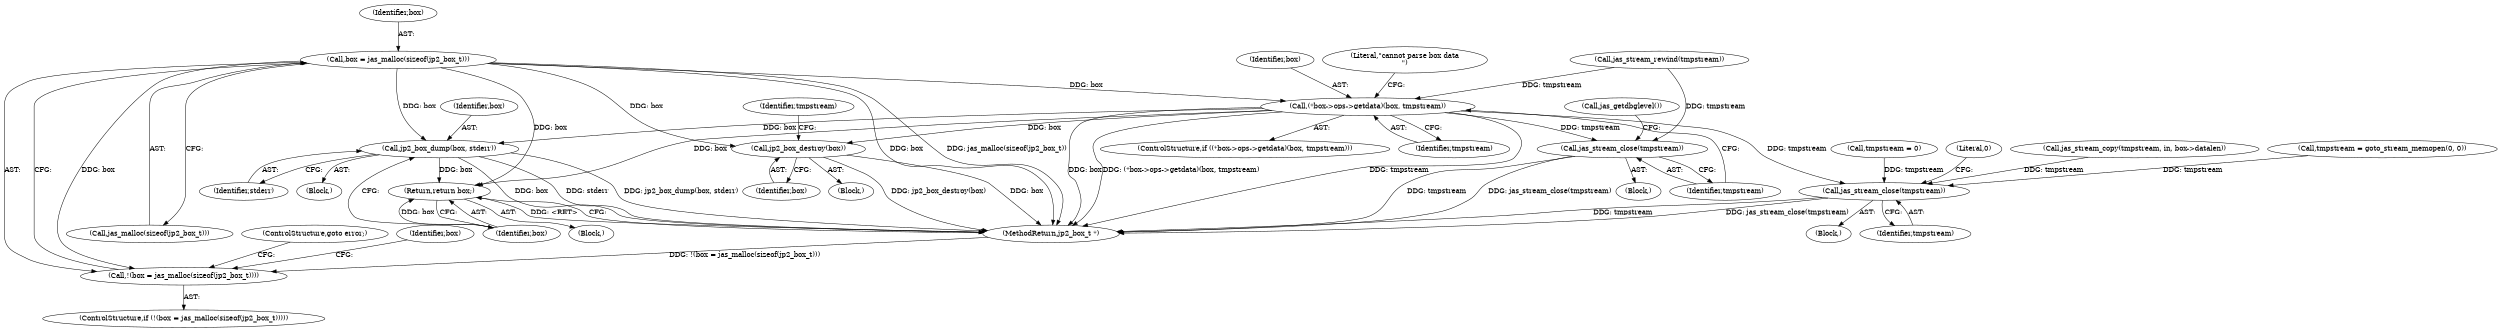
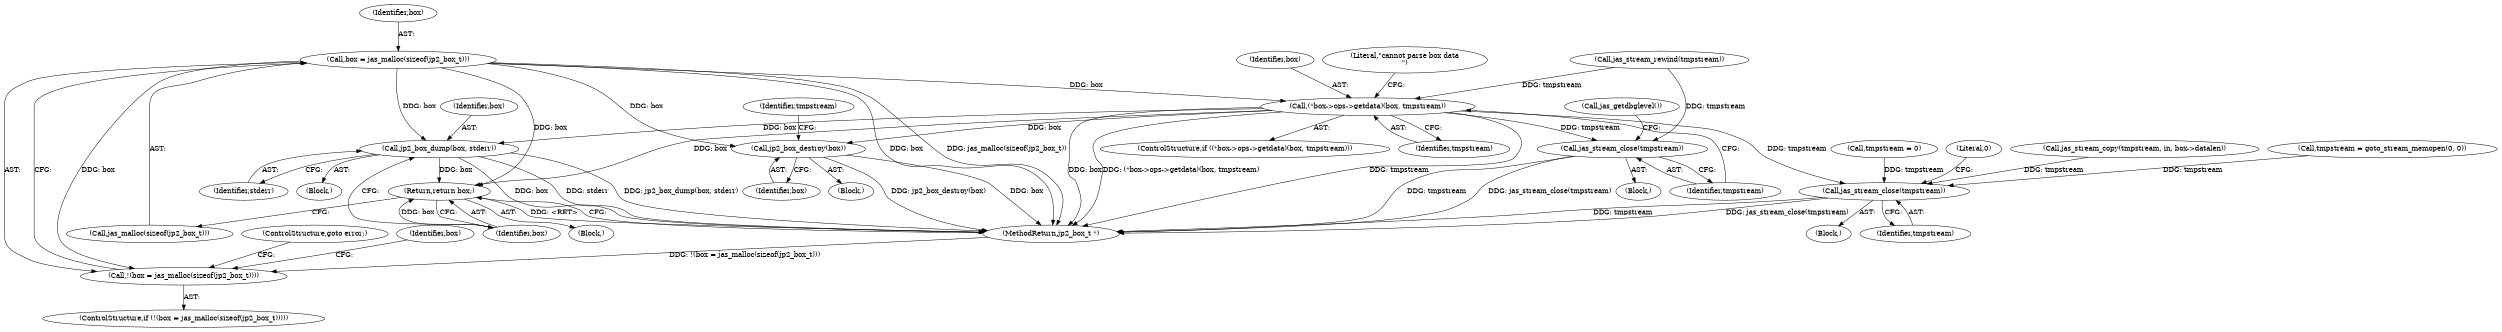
edge "(Call,box = jas_malloc(sizeof(jp2_box_t)))" -> "(Call,jas_malloc(sizeof(jp2_box_t)))": now "(Return,return box;)" -> "(Call,jas_malloc(sizeof(jp2_box_t)))"
